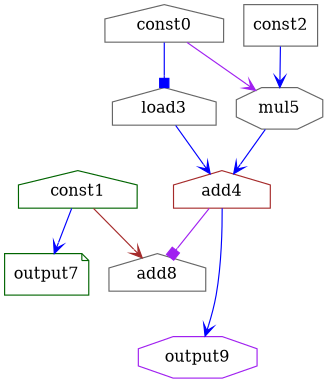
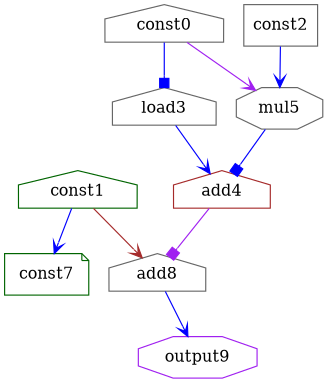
edge "mul5" -> "add4": arrowhead vee -> box
edge "add4" -> "output9": now "add8" -> "output9"
node "output7": label "output7" -> "const7"
